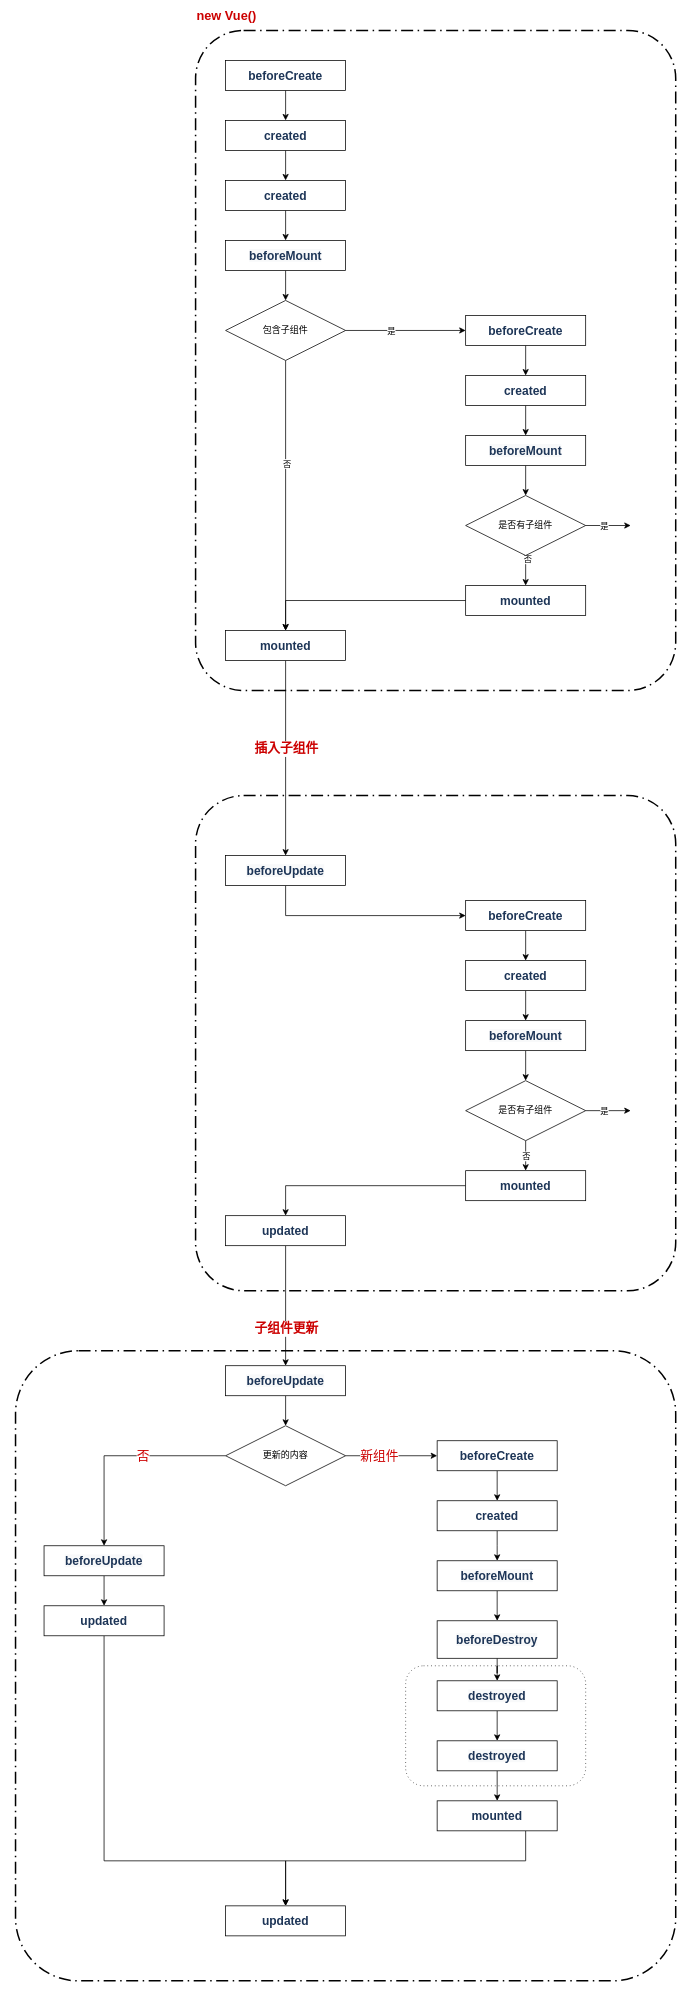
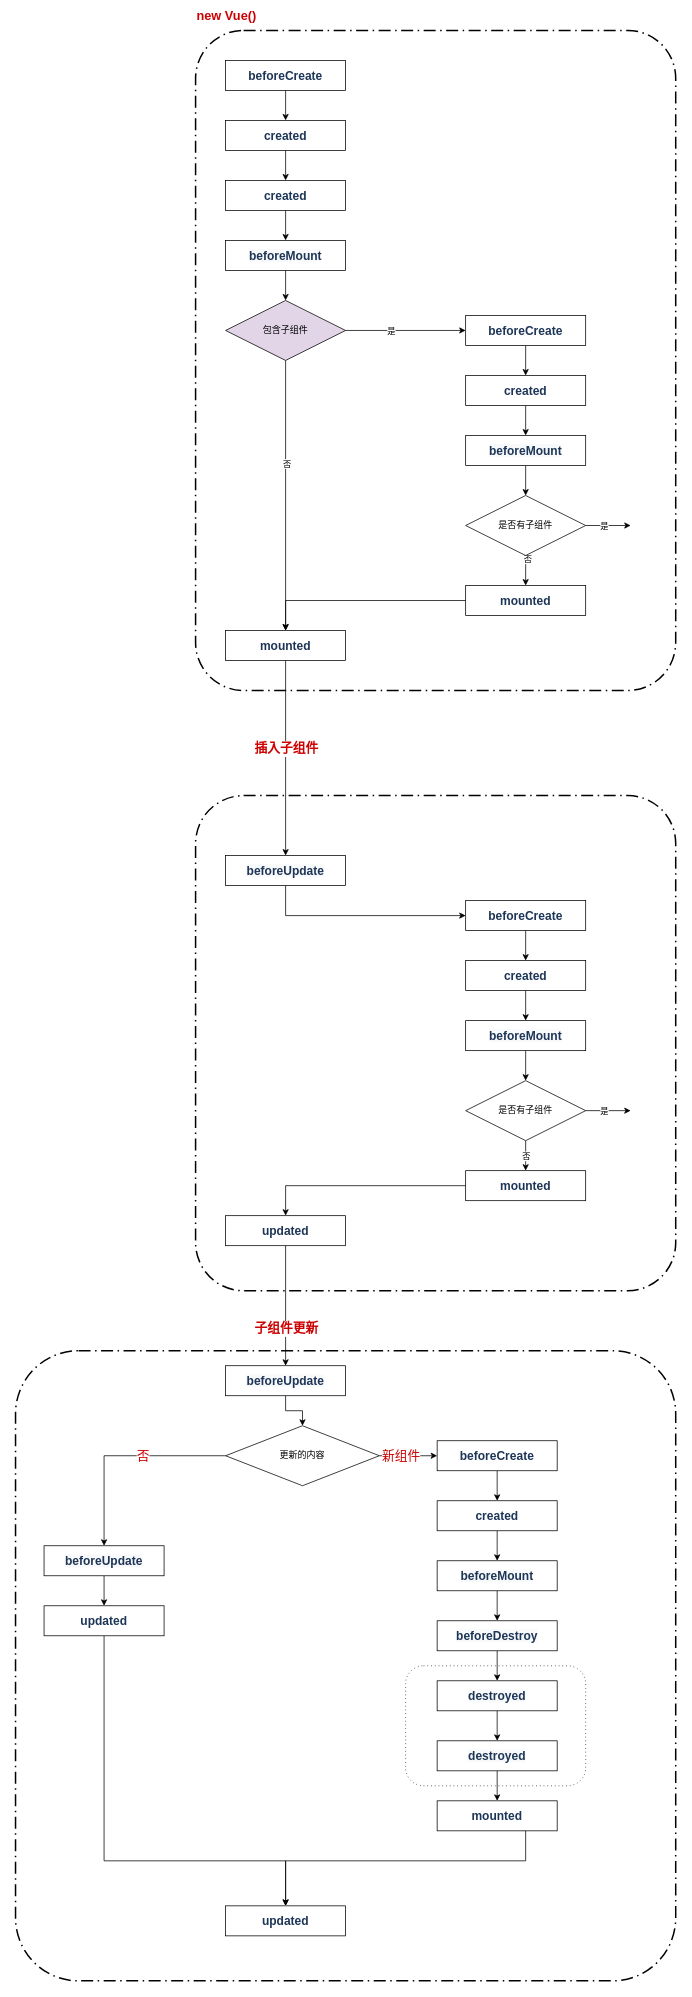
node "包含子组件": fillcolor #ffffff -> #e1d5e7
node "更新的内容": size 120x60 -> 154x60
node "beforeDestroy": size 120x38 -> 120x30
